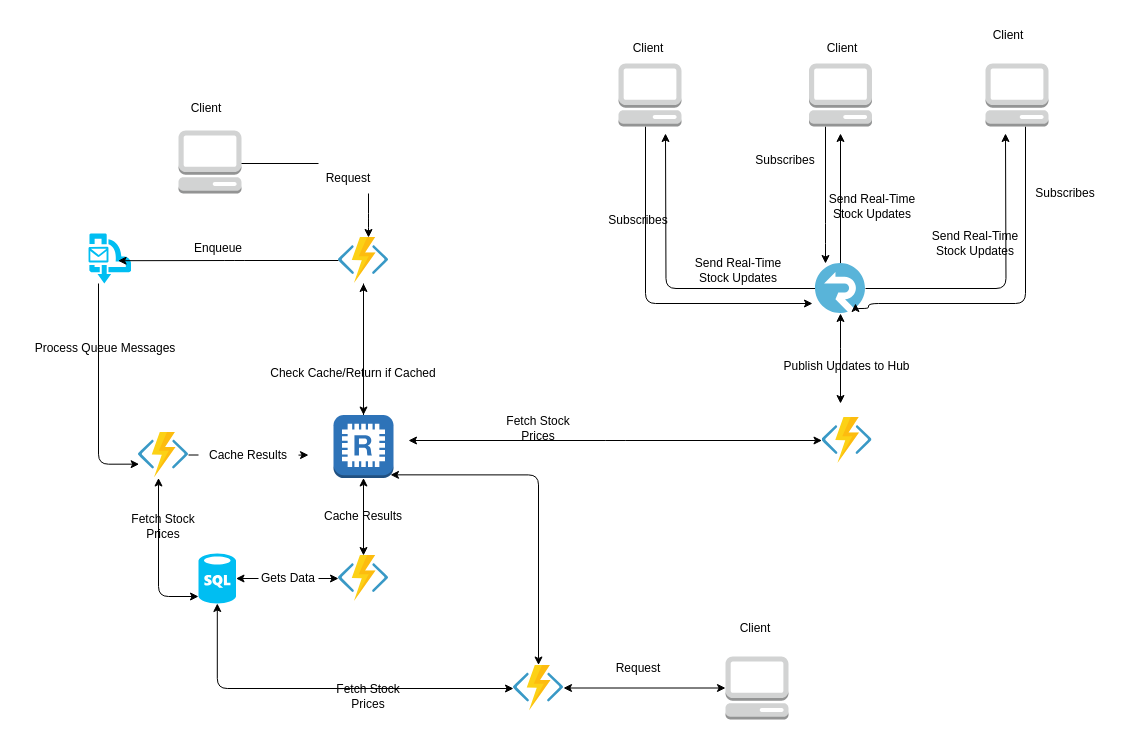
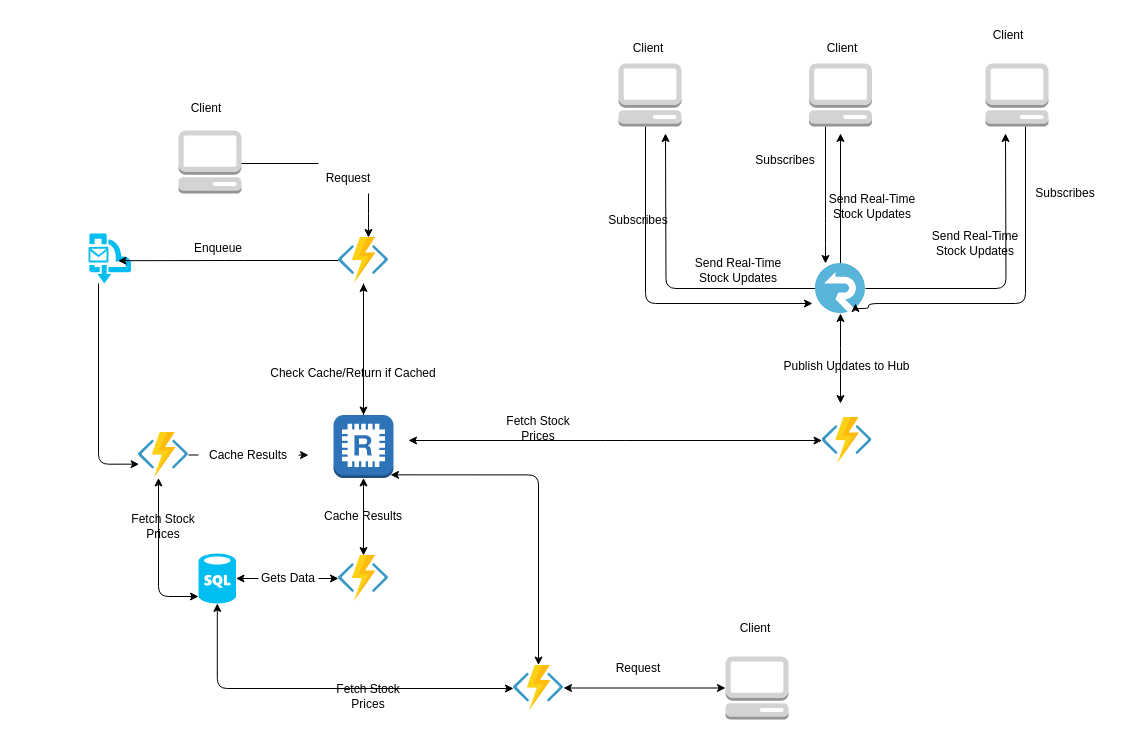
node "Process Queue Messages": removed
